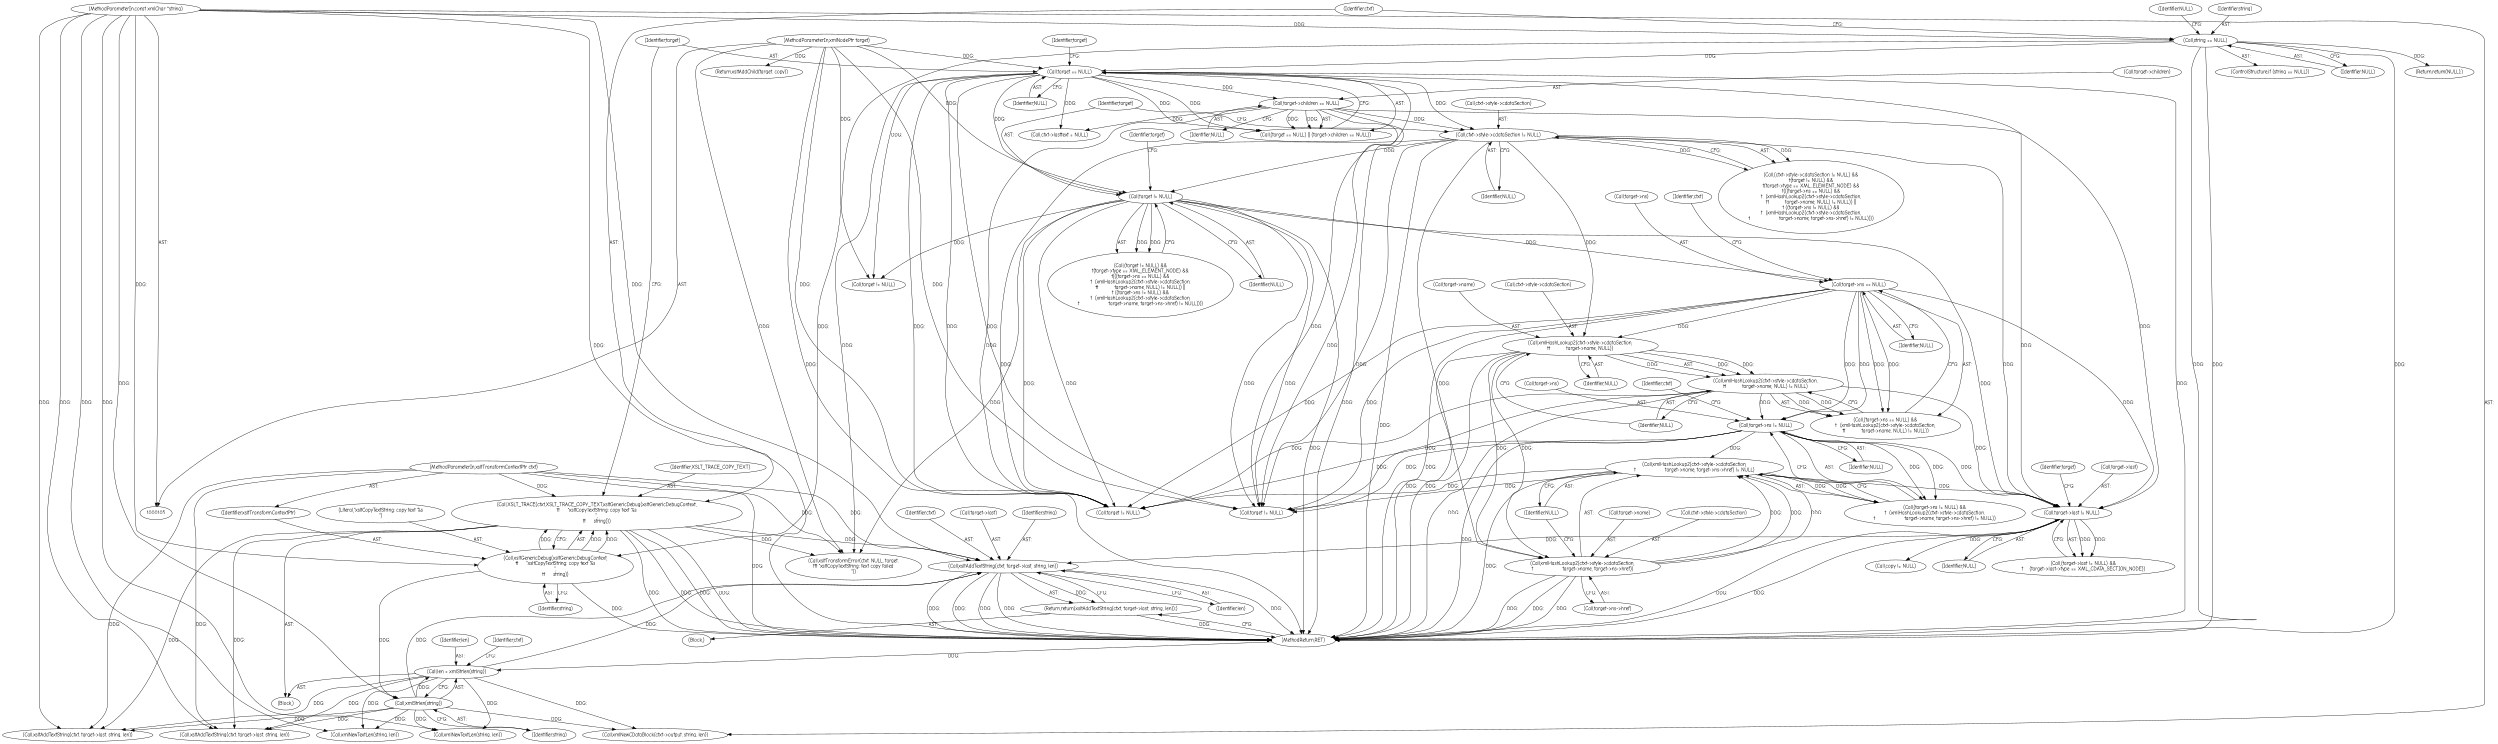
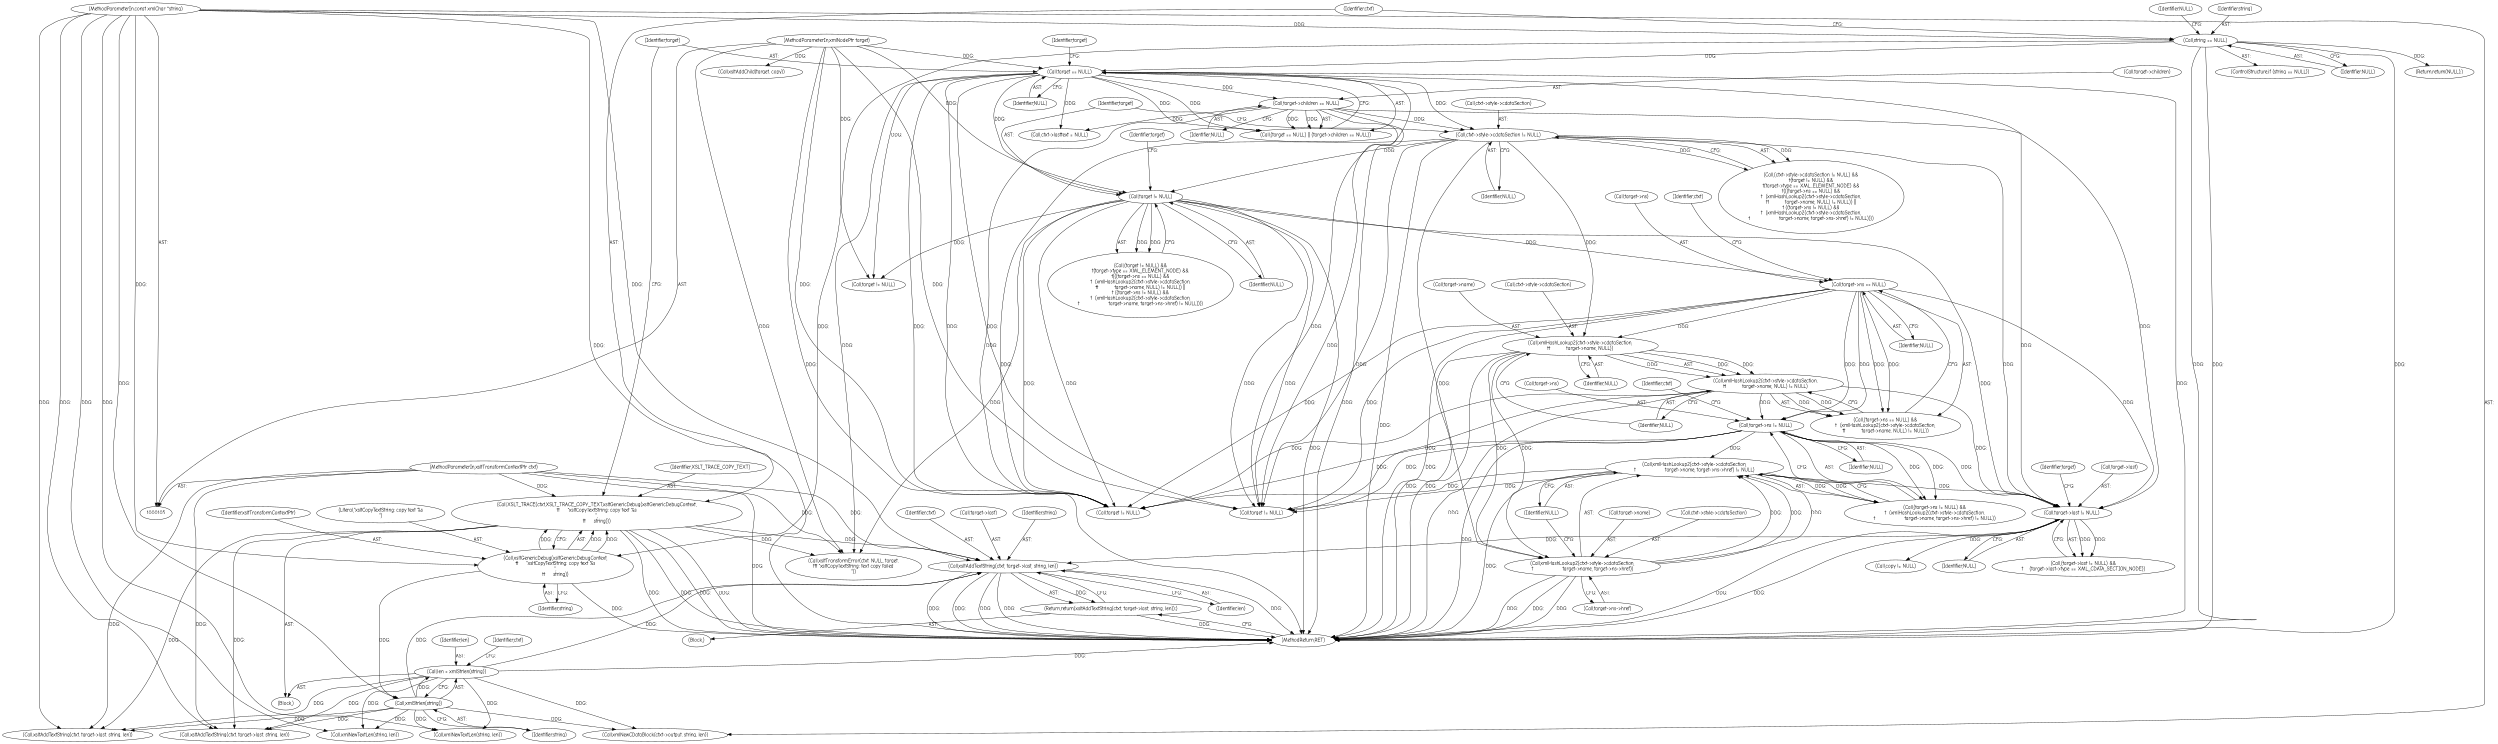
node "(Return,xsltAddChild(target, copy))": label "(Return,xsltAddChild(target, copy))" -> "(Call,xsltAddChild(target, copy))"
edge "(MethodParameterIn,xsltTransformContextPtr ctxt)" -> "(Identifier,xsltTransformContextPtr)": now "(MethodParameterIn,xsltTransformContextPtr ctxt)" -> "1000105"
edge "(MethodReturn,RET)" -> "(Call,len = xmlStrlen(string))": reversed
